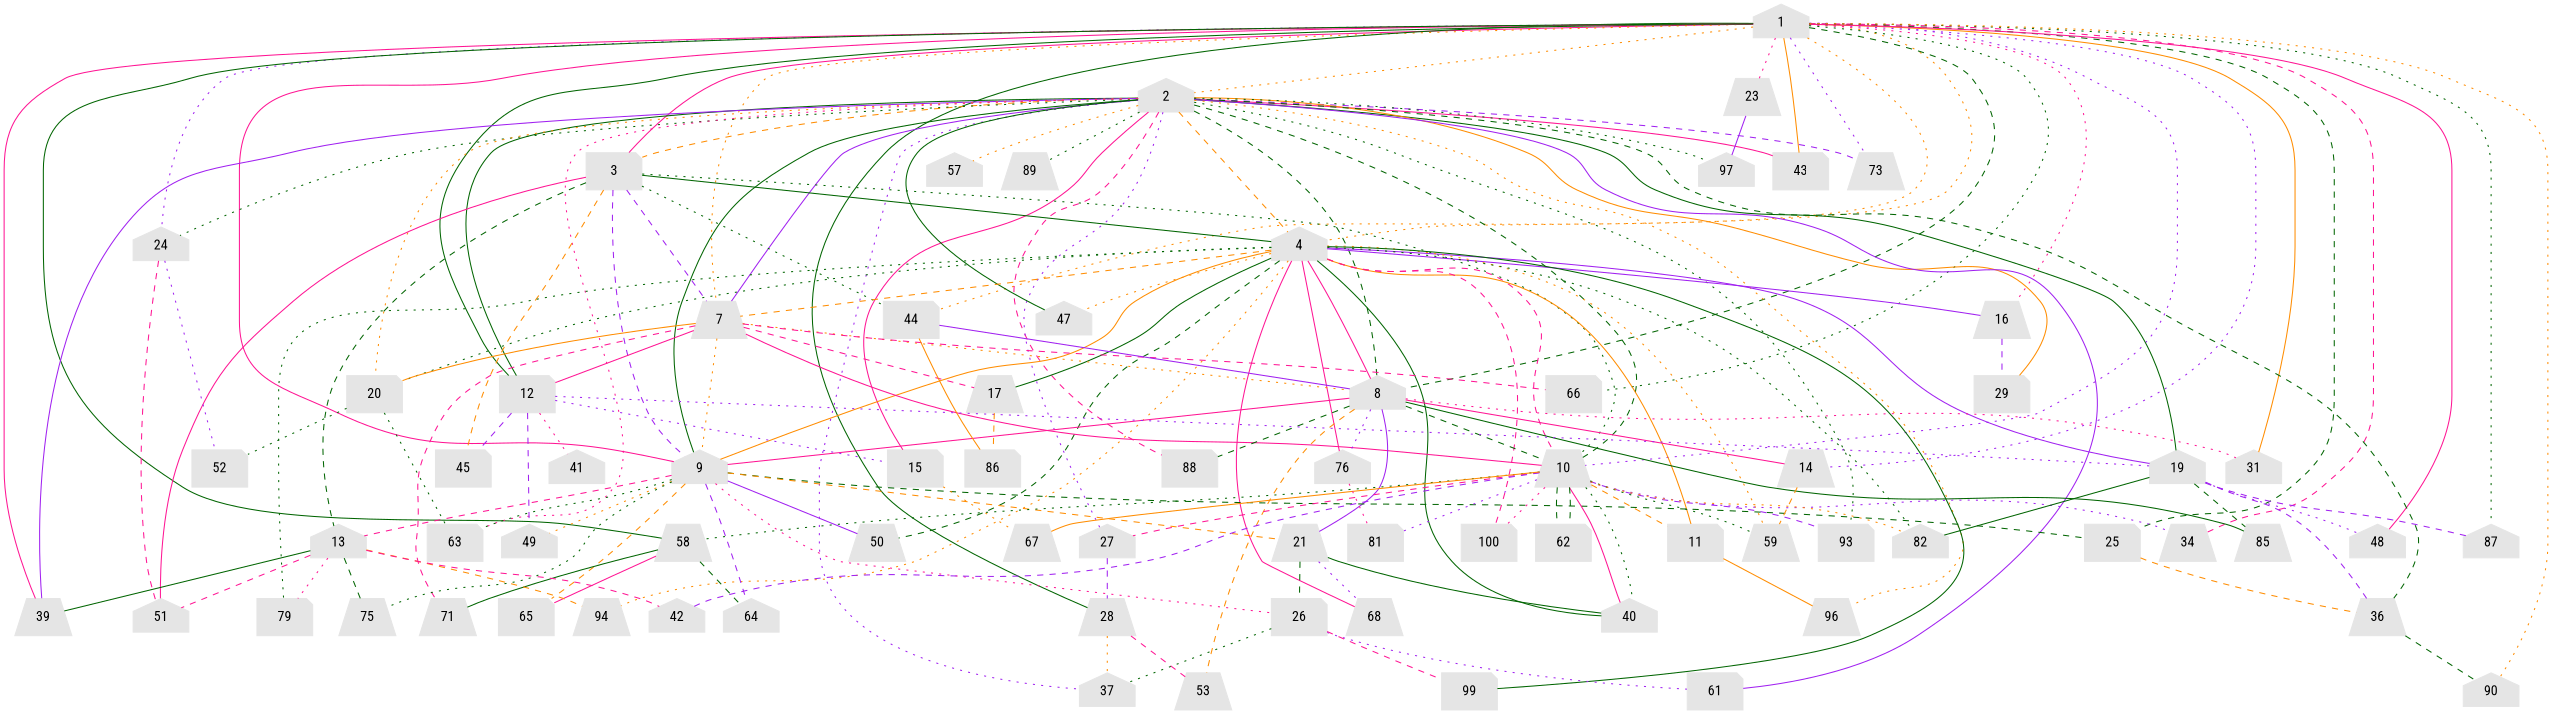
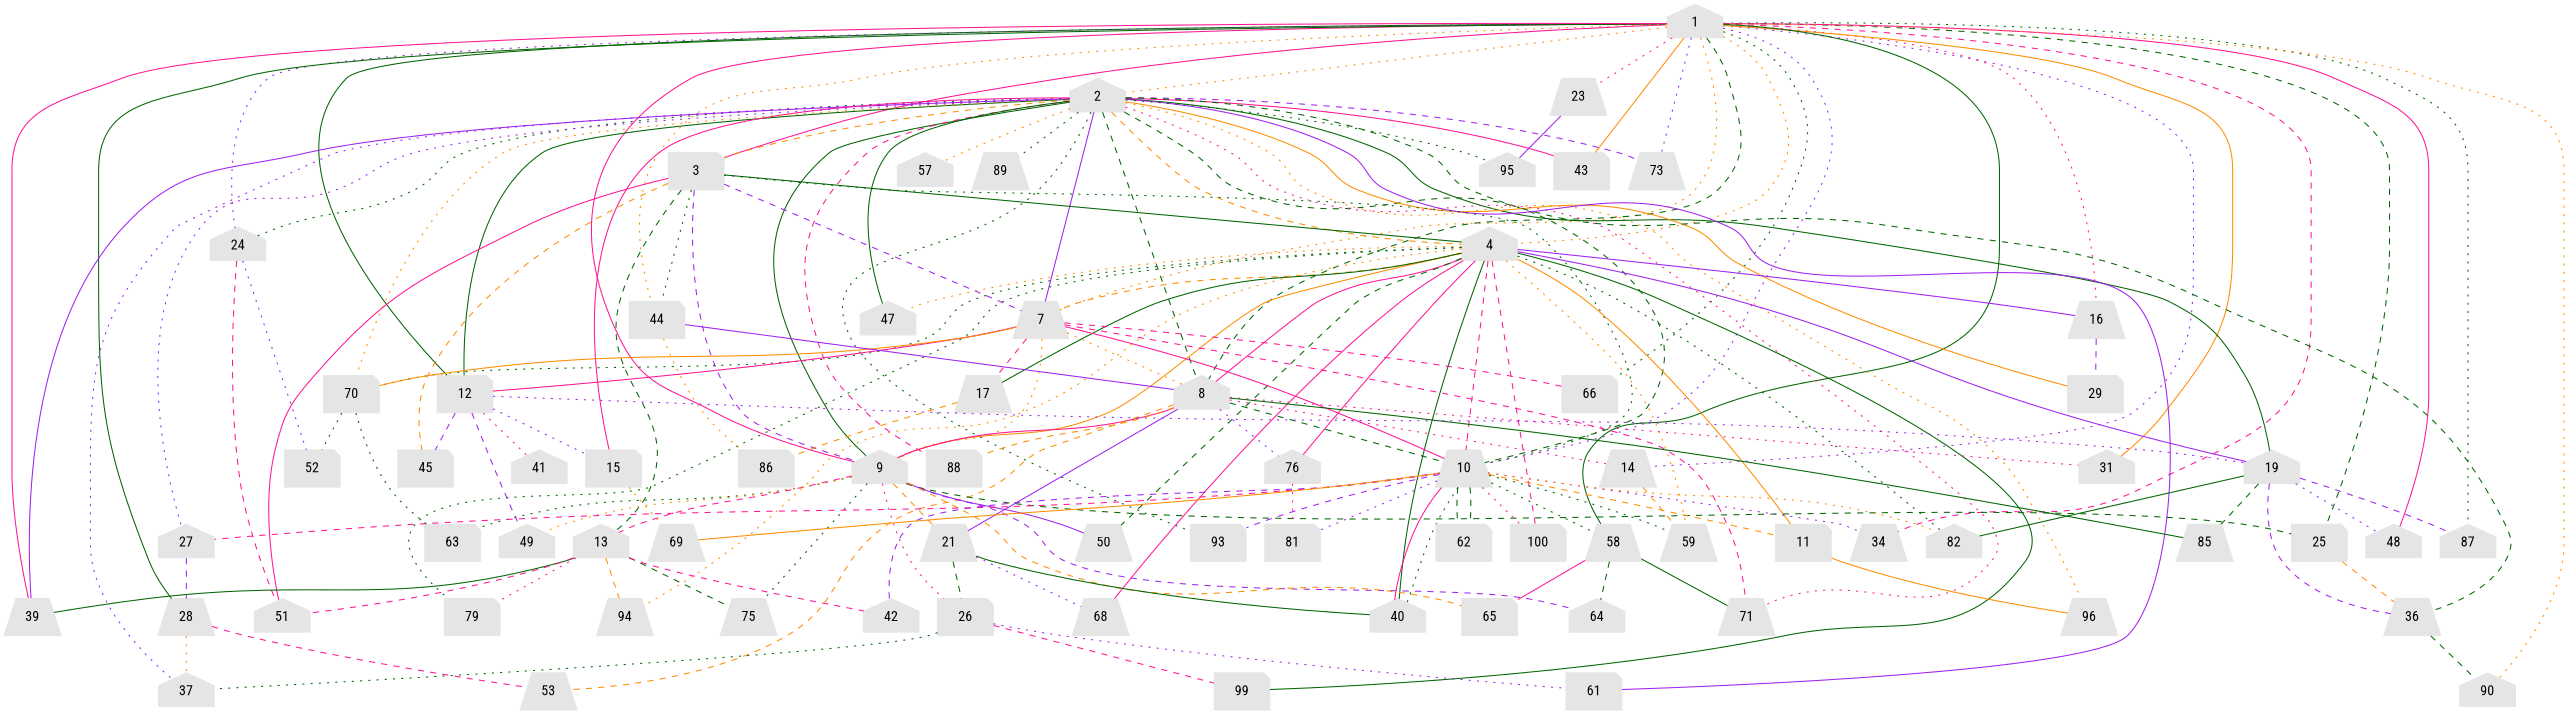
edge "2" -- "63": now "2" -- "71"
node "97": label "97" -> "95"
node "20": label "20" -> "70"
edge "44" -- "86": style solid -> dotted
edge "8" -- "14": style solid -> dotted
edge "8" -- "88": color darkgreen -> darkorange
node "67": label "67" -> "69"
